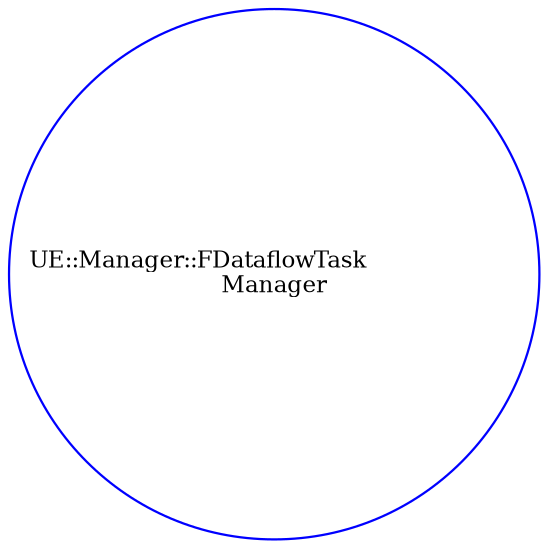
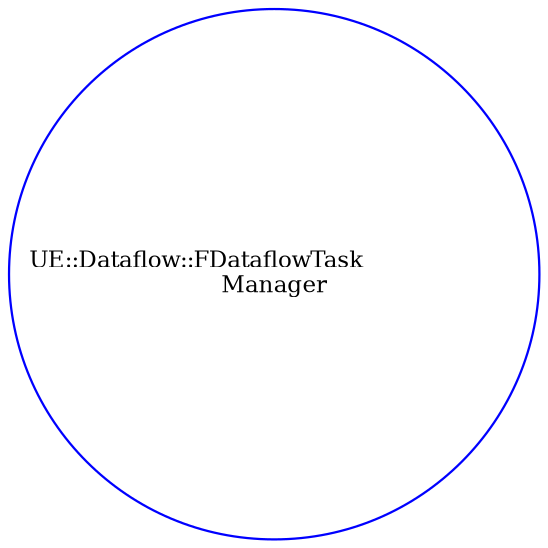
node "UE::Manager::FDataflowTask Manager": label "UE::Manager::FDataflowTask Manager" -> "UE::Dataflow::FDataflowTask Manager"
